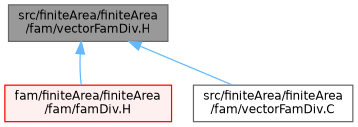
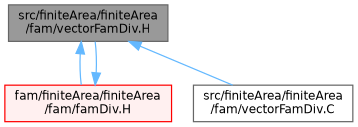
edge "src/finiteArea/finiteArea /fam/vectorFamDiv.H" -> "fam/finiteArea/finiteArea /fam/famDiv.H": added
